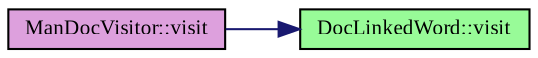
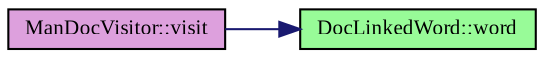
node "DocLinkedWord::visit": label "DocLinkedWord::visit" -> "DocLinkedWord::word"
